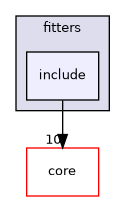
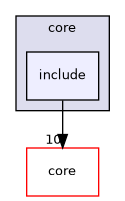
cluster "fitters": label "fitters" -> "core"
